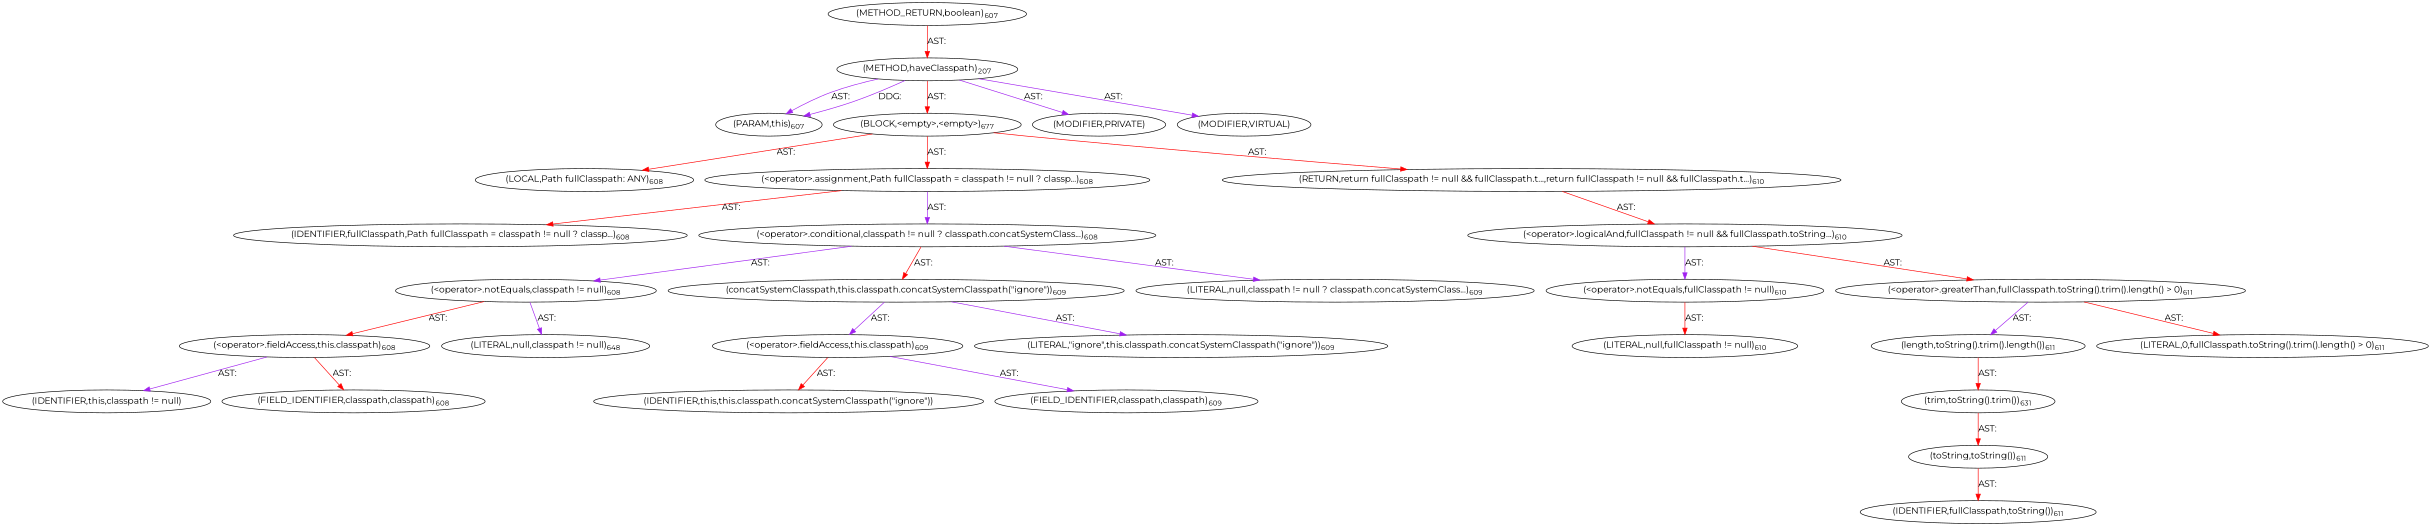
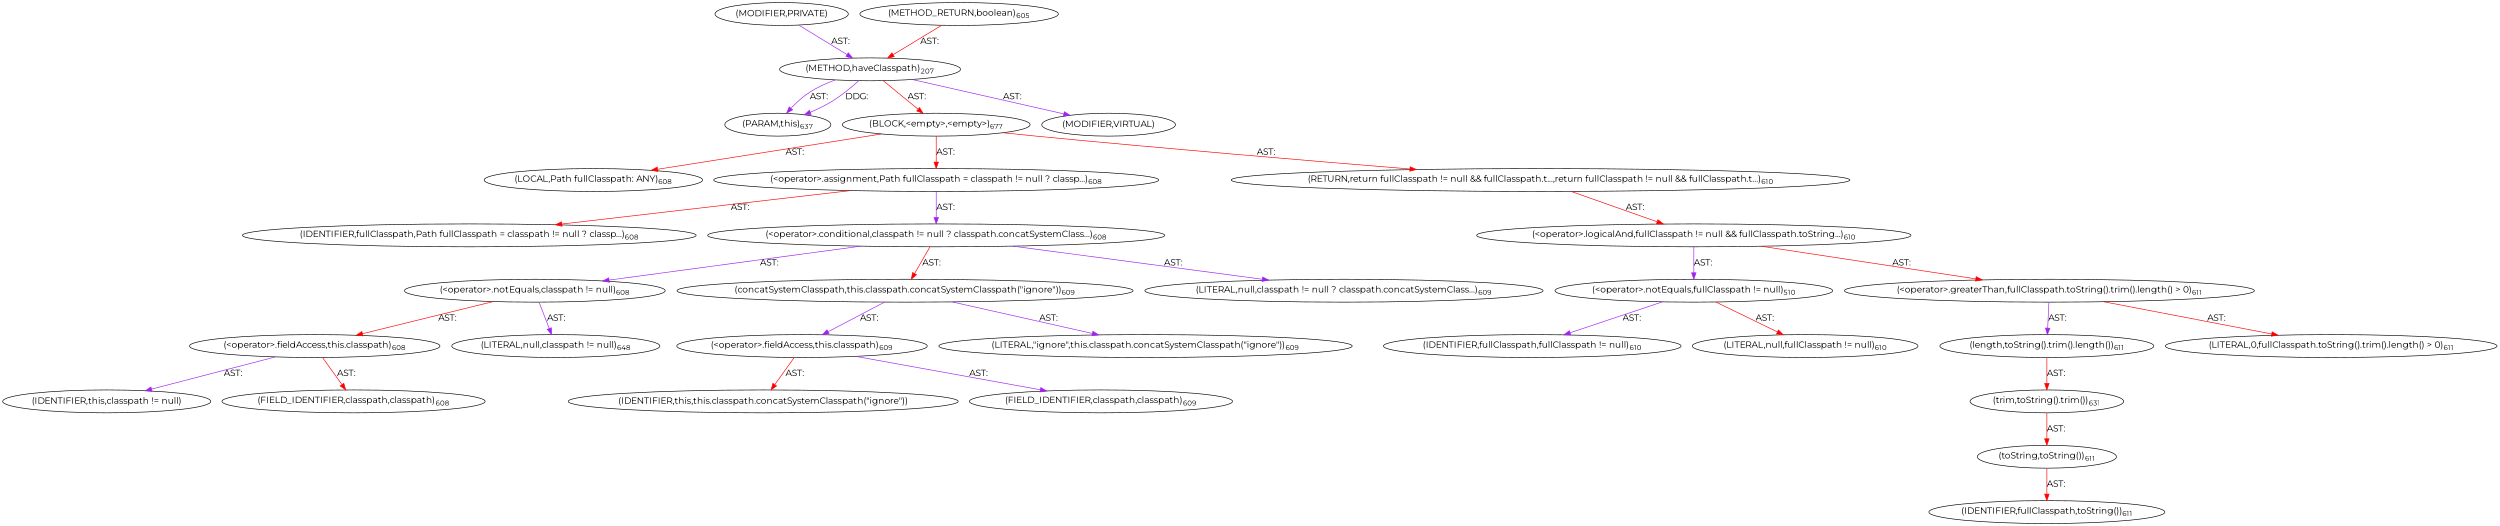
node "(METHOD_RETURN,boolean)": text "607" -> "605"
edge "(METHOD,haveClasspath)" -> "(MODIFIER,PRIVATE)": reversed
node "(PARAM,this)": text "607" -> "637"
node "(<operator>.notEquals,fullClasspath != null)": text "610" -> "510"
node "(IDENTIFIER,fullClasspath,fullClasspath != null)": added
